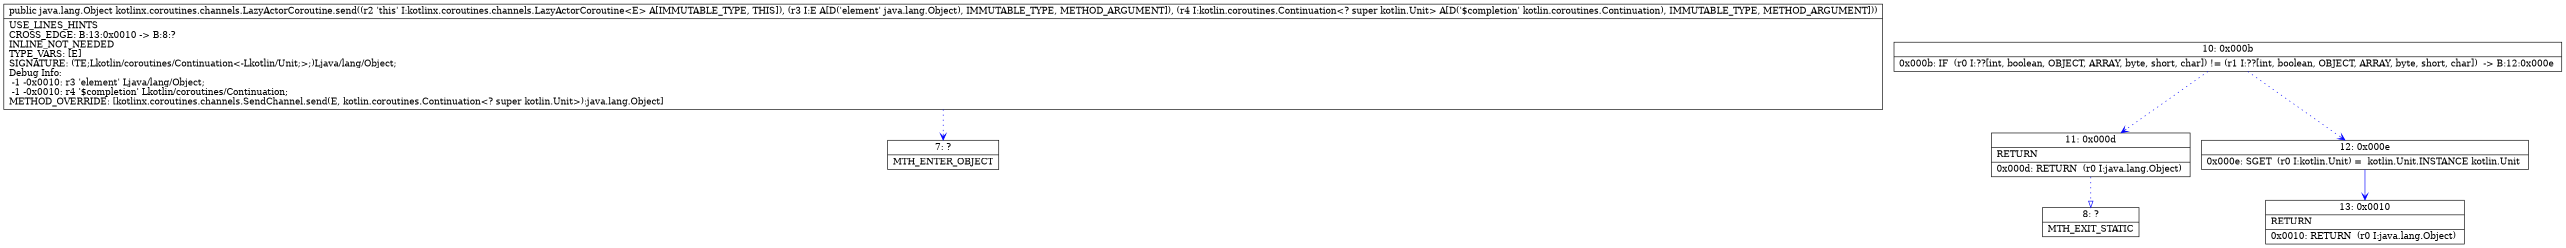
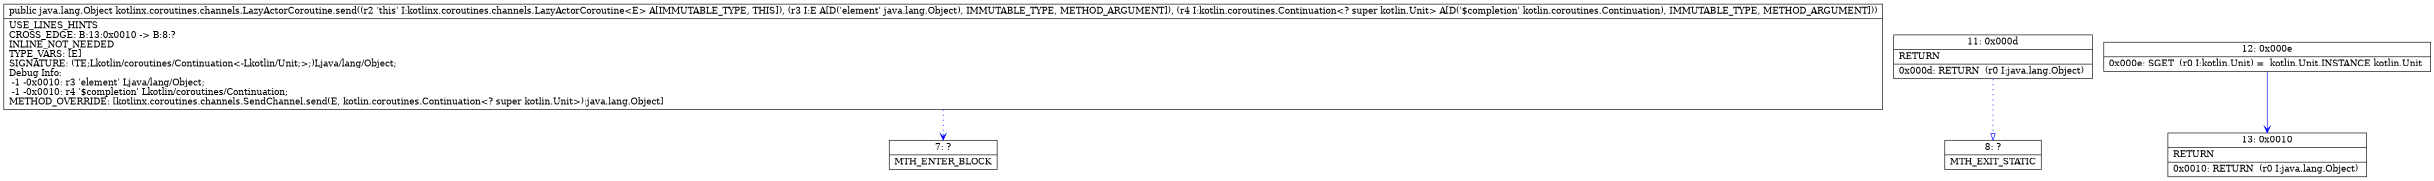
node "10: 0x000b": removed
node "7: ?": text "MTH_ENTER_OBJECT" -> "MTH_ENTER_BLOCK"
